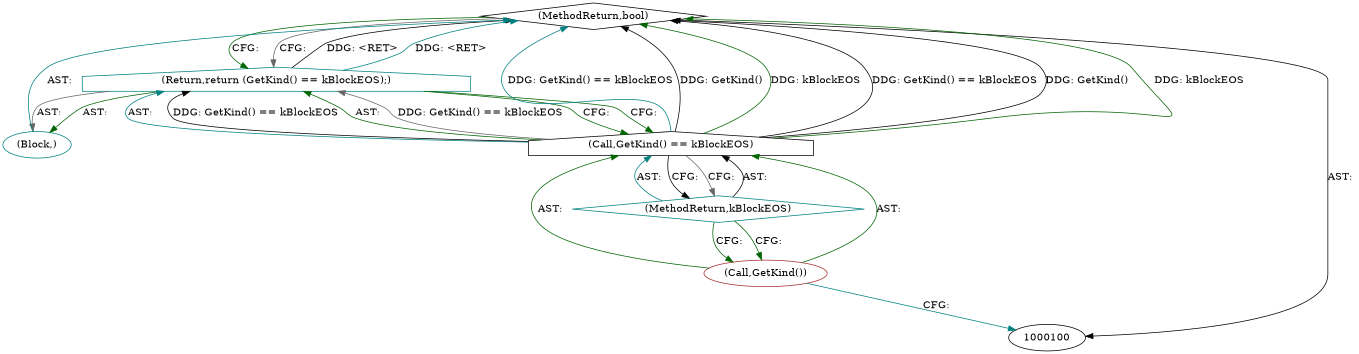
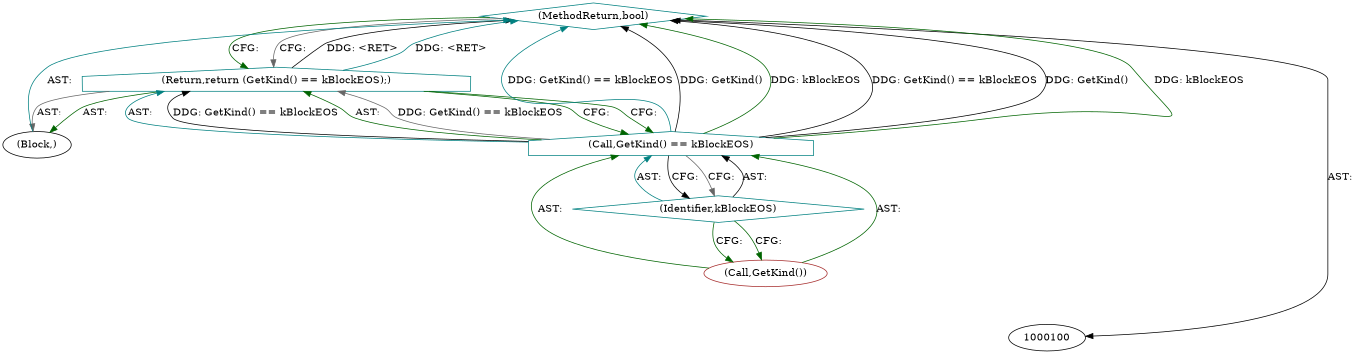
node "(MethodReturn,bool)": color black -> teal
node "(Block,)": color teal -> black
node "(Call,GetKind() == kBlockEOS)": color black -> teal
node "(MethodReturn,kBlockEOS)": label "(MethodReturn,kBlockEOS)" -> "(Identifier,kBlockEOS)"
edge "(Call,GetKind())" -> "1000100": removed, label "CFG:"
